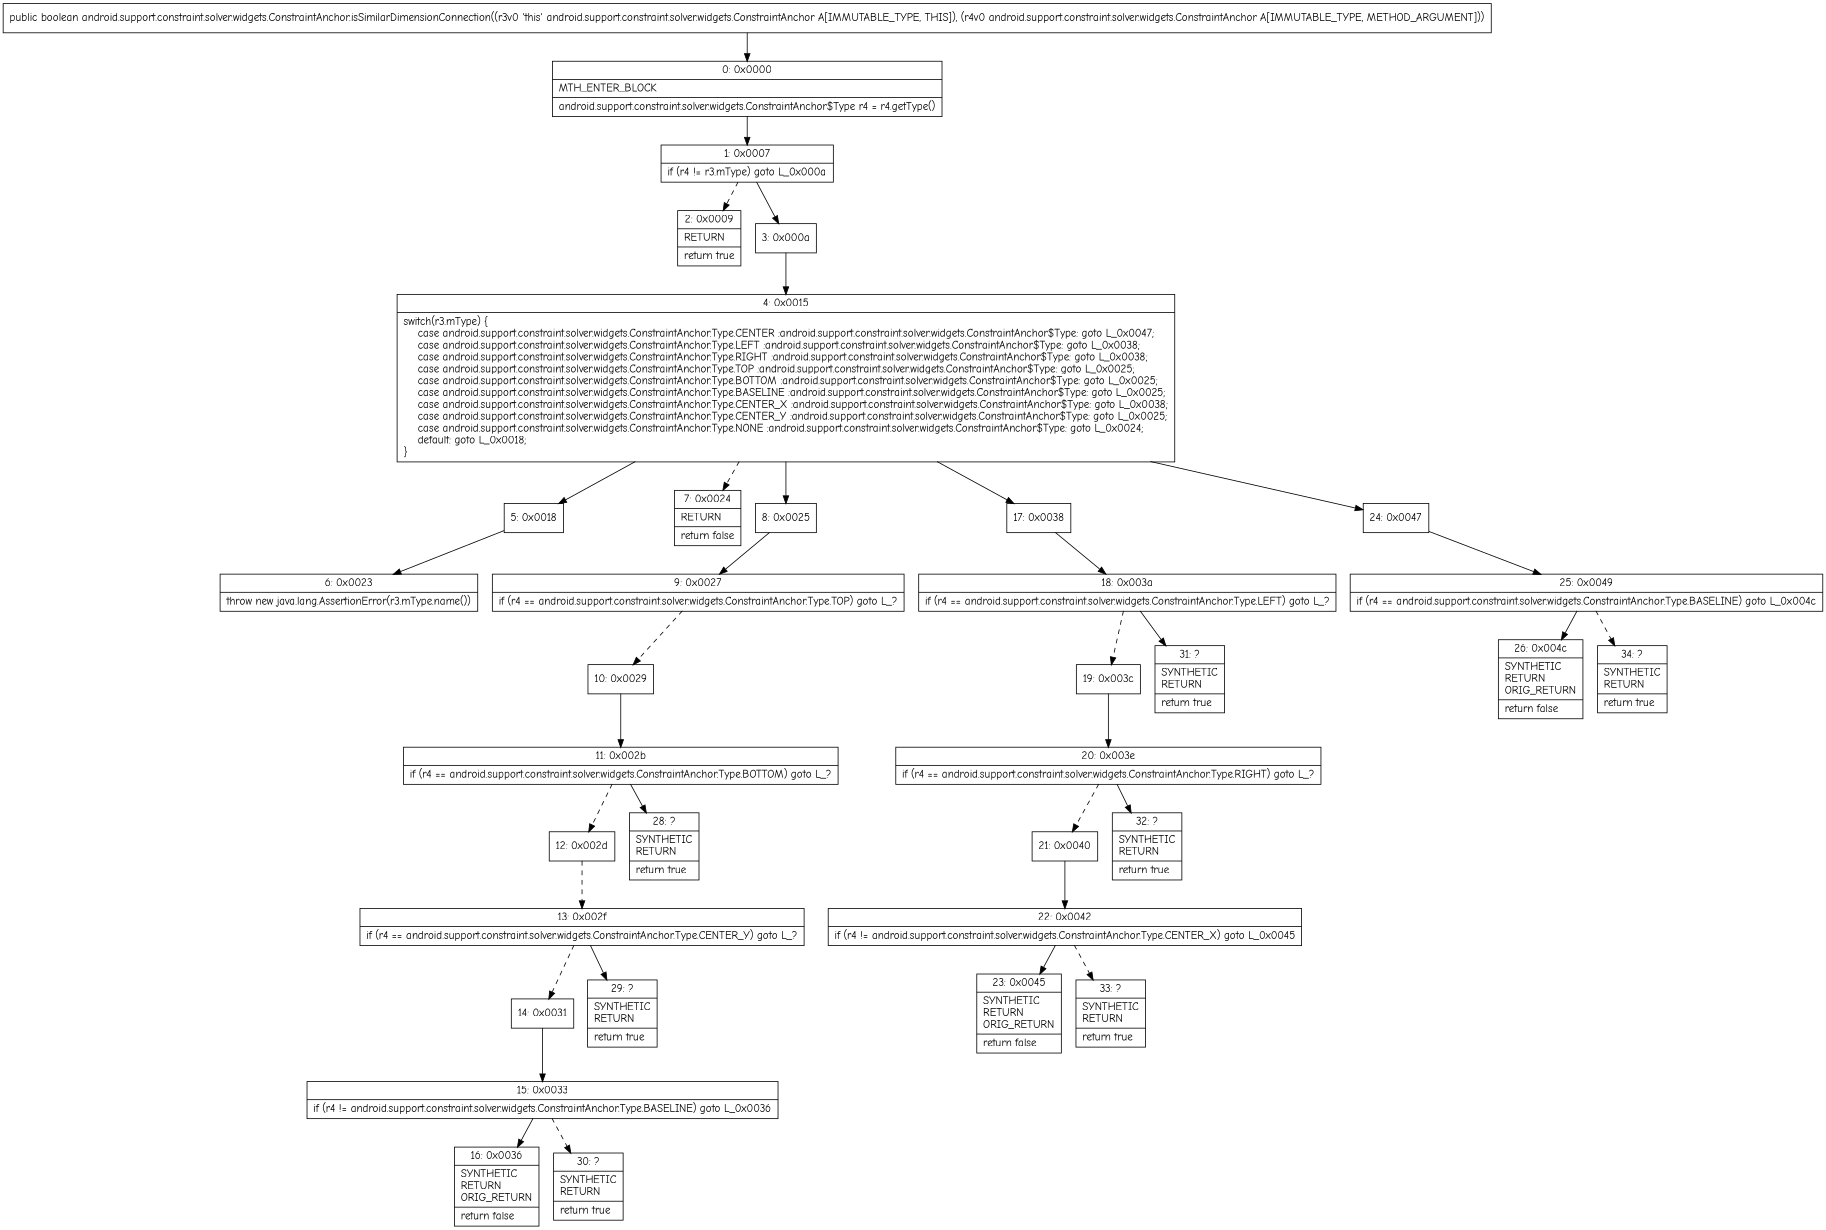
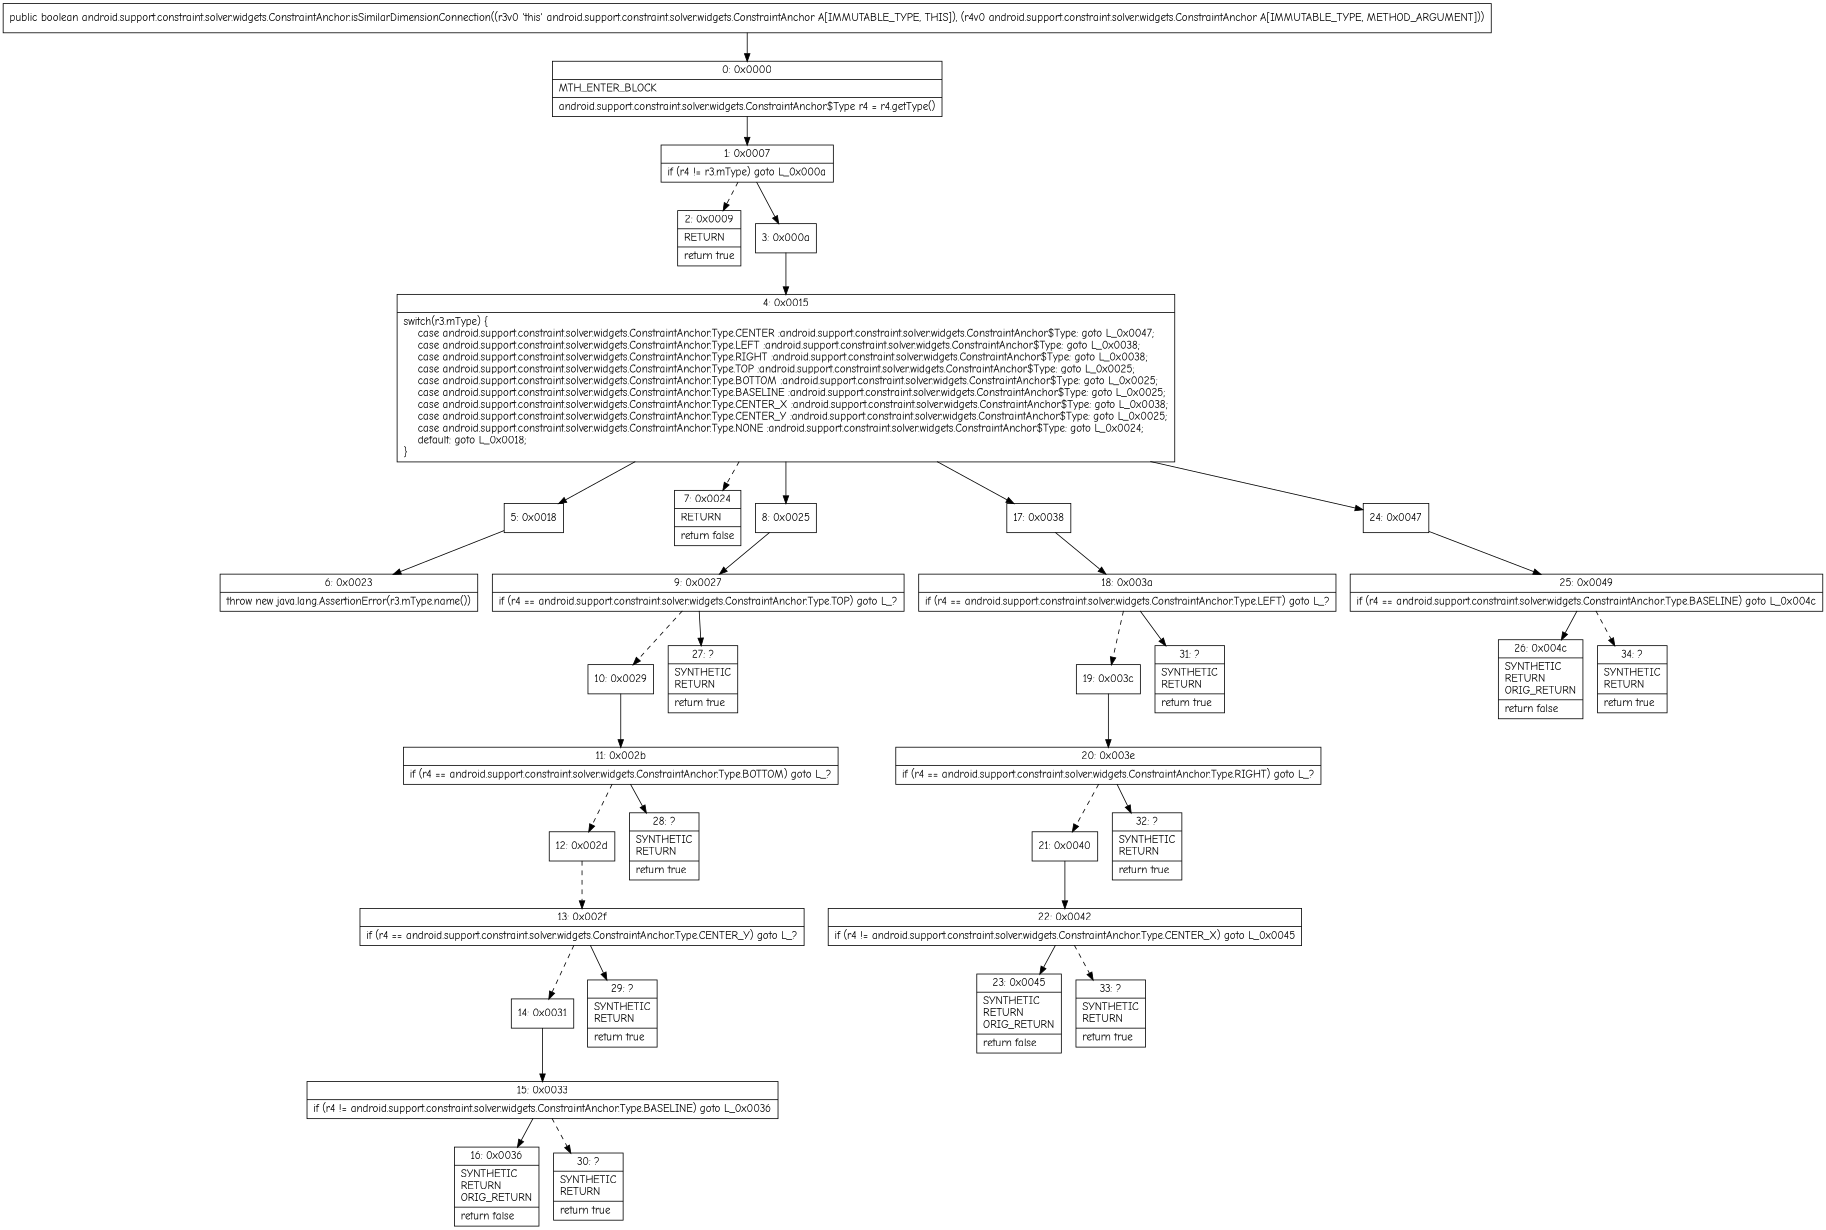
node "27: ?": added
